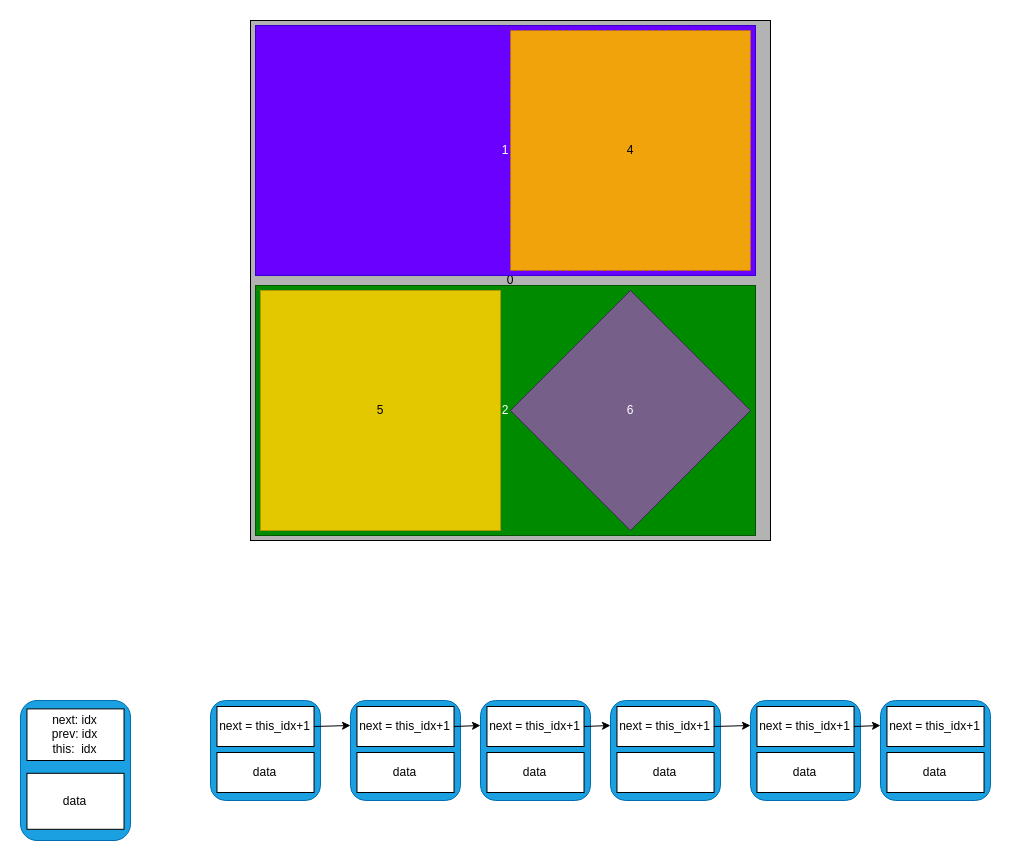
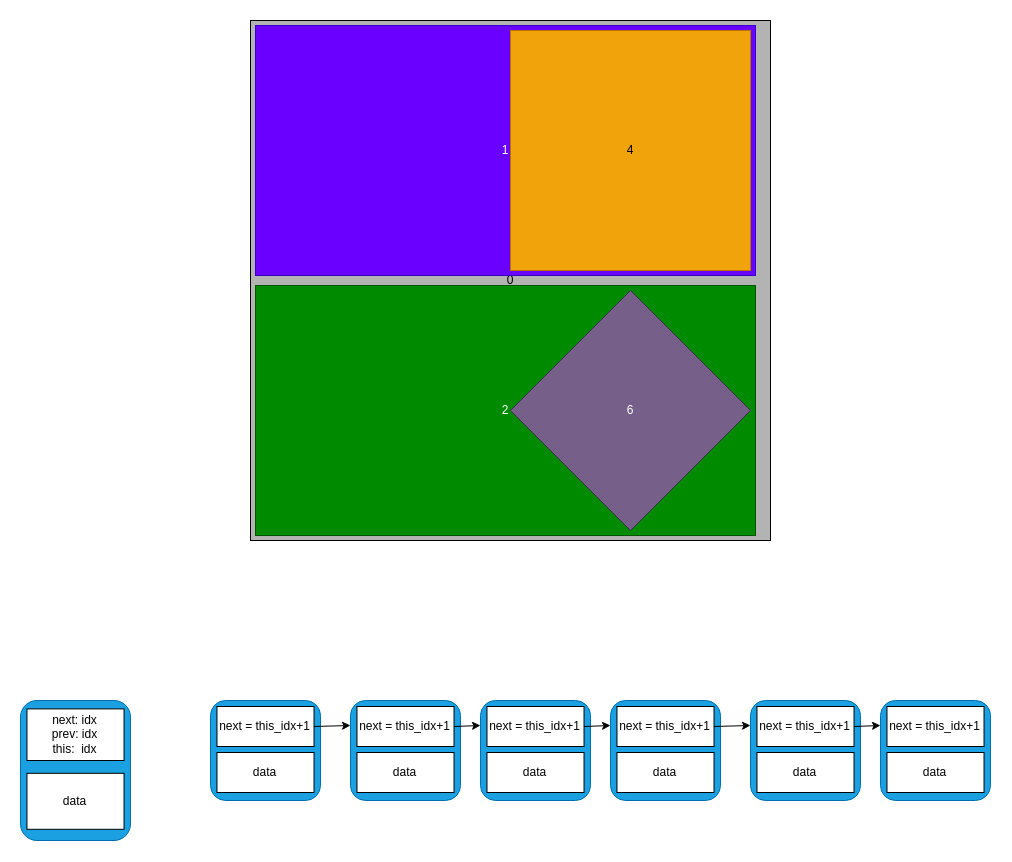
node "4": style dashed -> solid
node "5": removed
